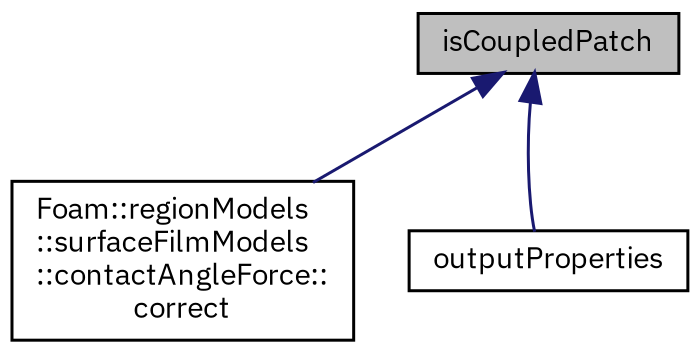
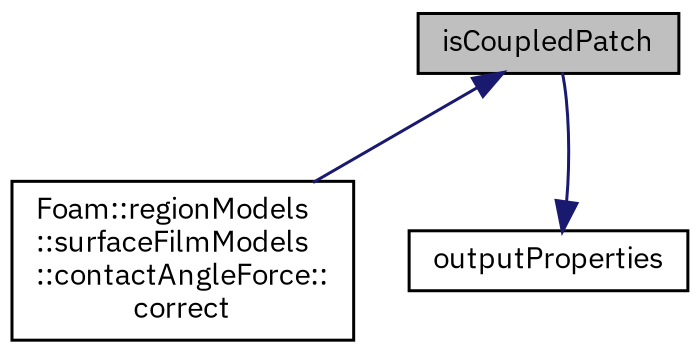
edge "outputProperties" -> "isCoupledPatch": reversed
